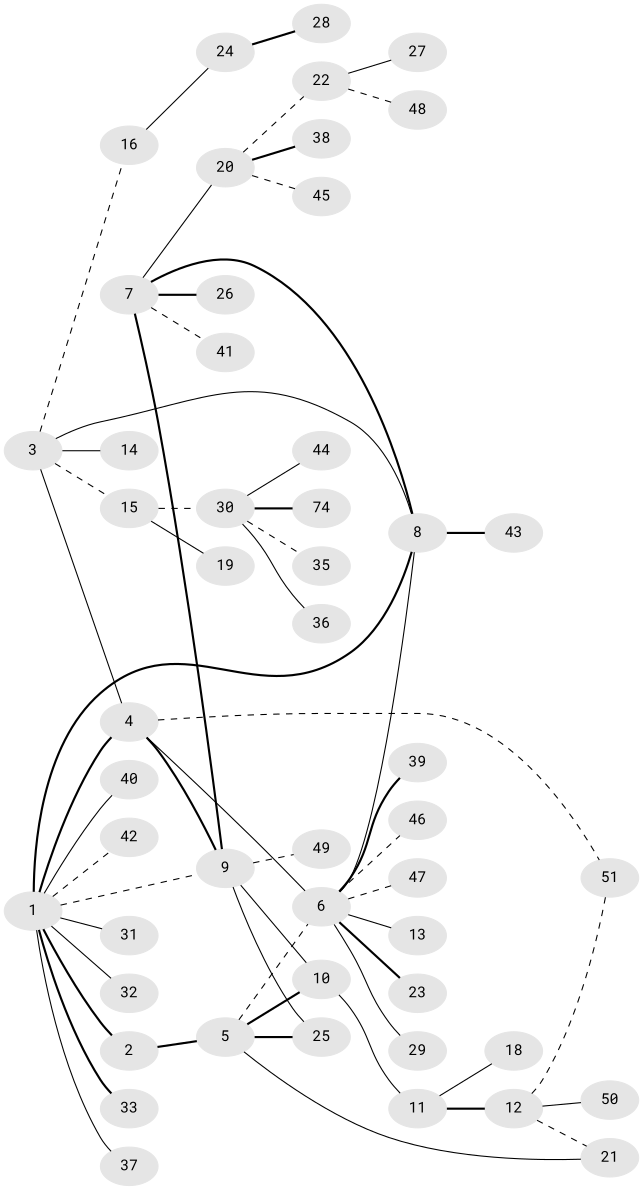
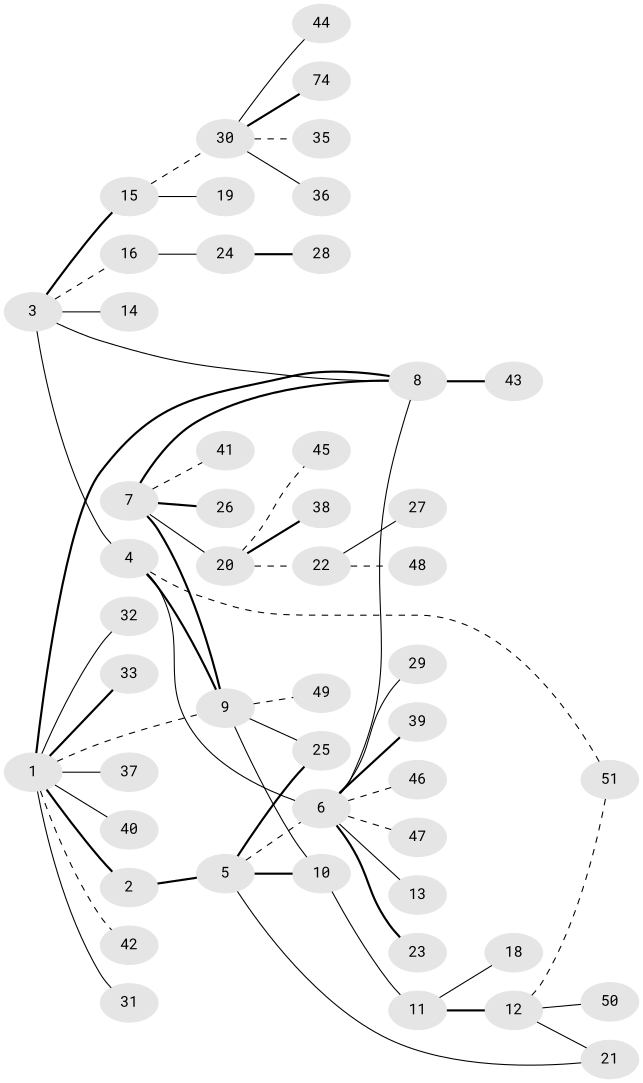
edge "3" -- "15": style dashed -> bold
edge "4" -- "1": removed
edge "12" -- "21": style dashed -> solid
